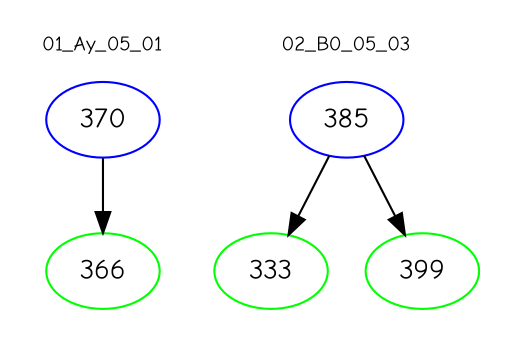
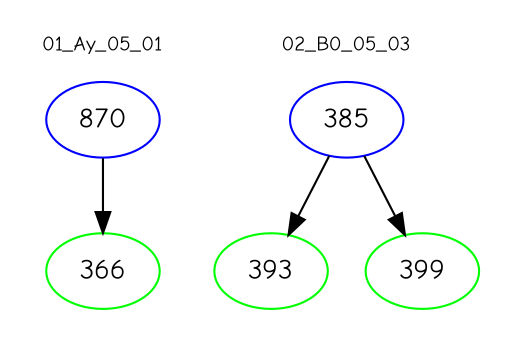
node "370": label "370" -> "870"
node "333": label "333" -> "393"
